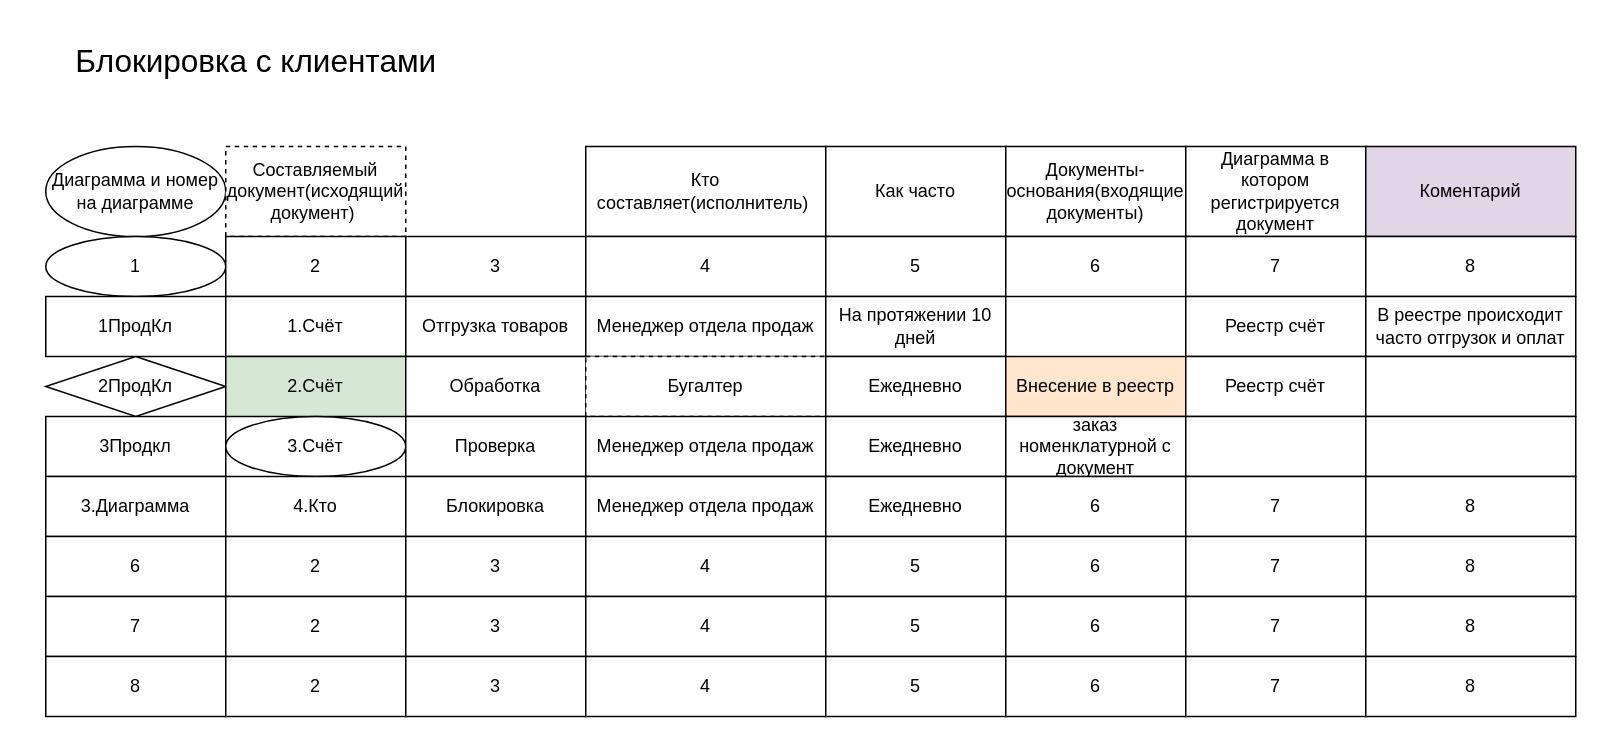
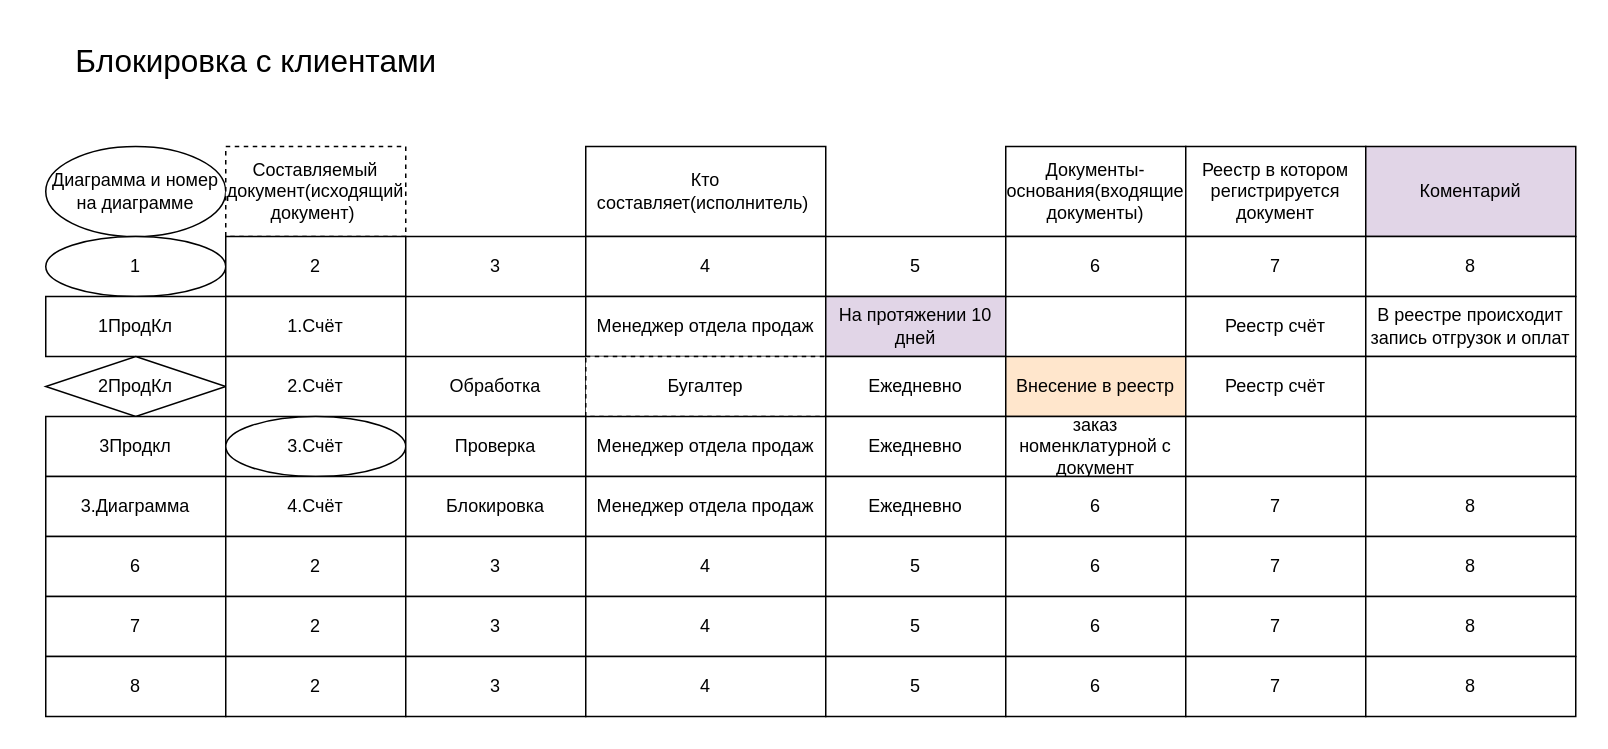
node "Как часто": removed
node "Диаграмма в котором регистрируется документ": label "Диаграмма в котором регистрируется документ" -> "Реестр в котором регистрируется документ"
node "Отгрузка товаров": removed
node "На протяжении 10 дней": fillcolor #ffffff -> #e1d5e7
node "В реестре происходит часто отгрузок и оплат": label "В реестре происходит часто отгрузок и оплат" -> "В реестре происходит запись отгрузок и оплат"
node "2.Счёт": fillcolor #d5e8d4 -> #ffffff
node "4.Кто": label "4.Кто" -> "4.Счёт"
